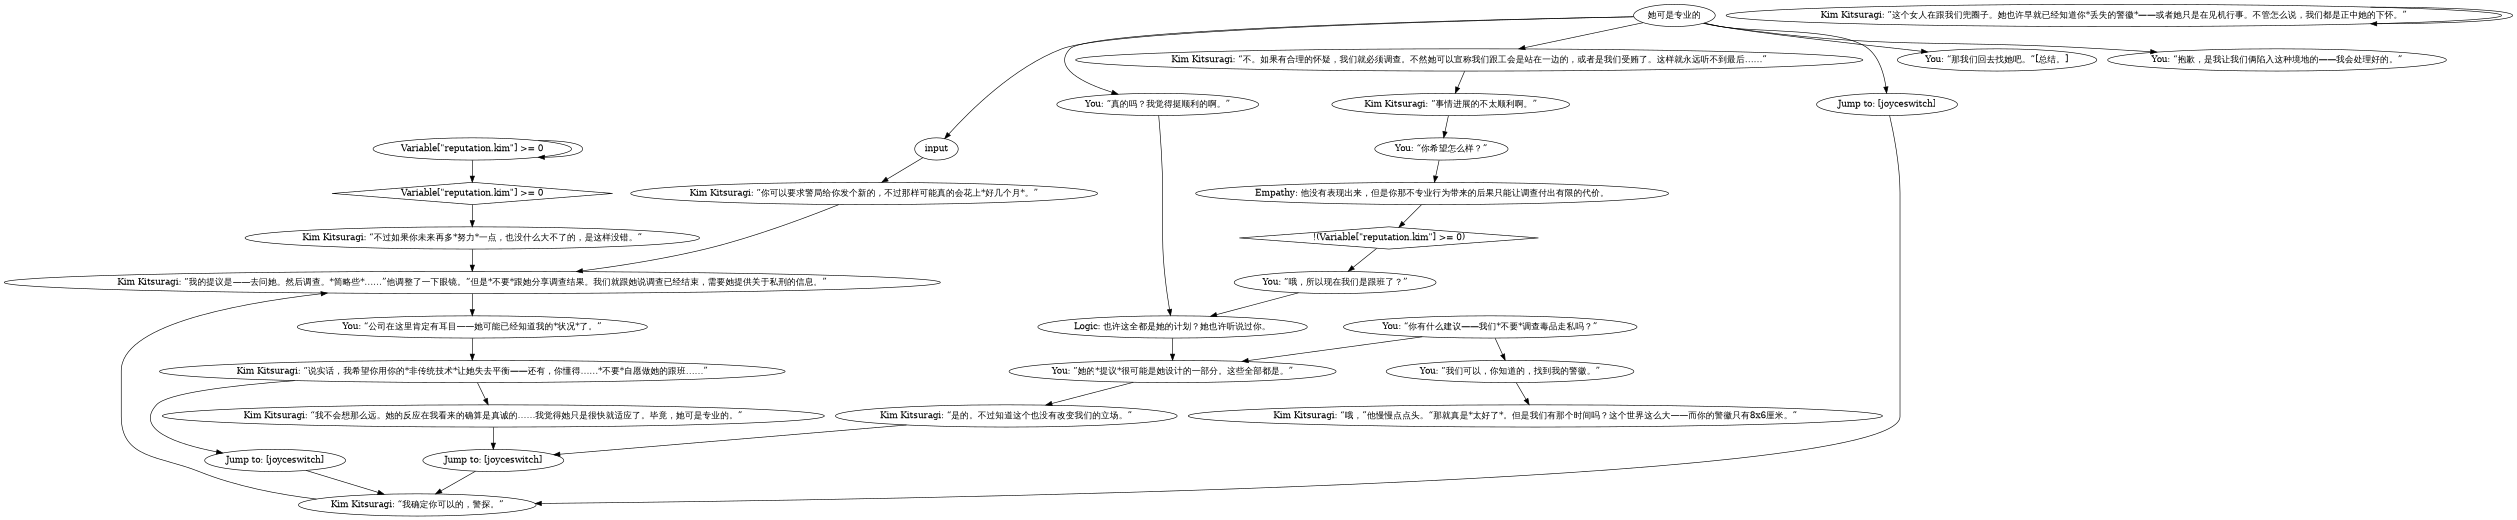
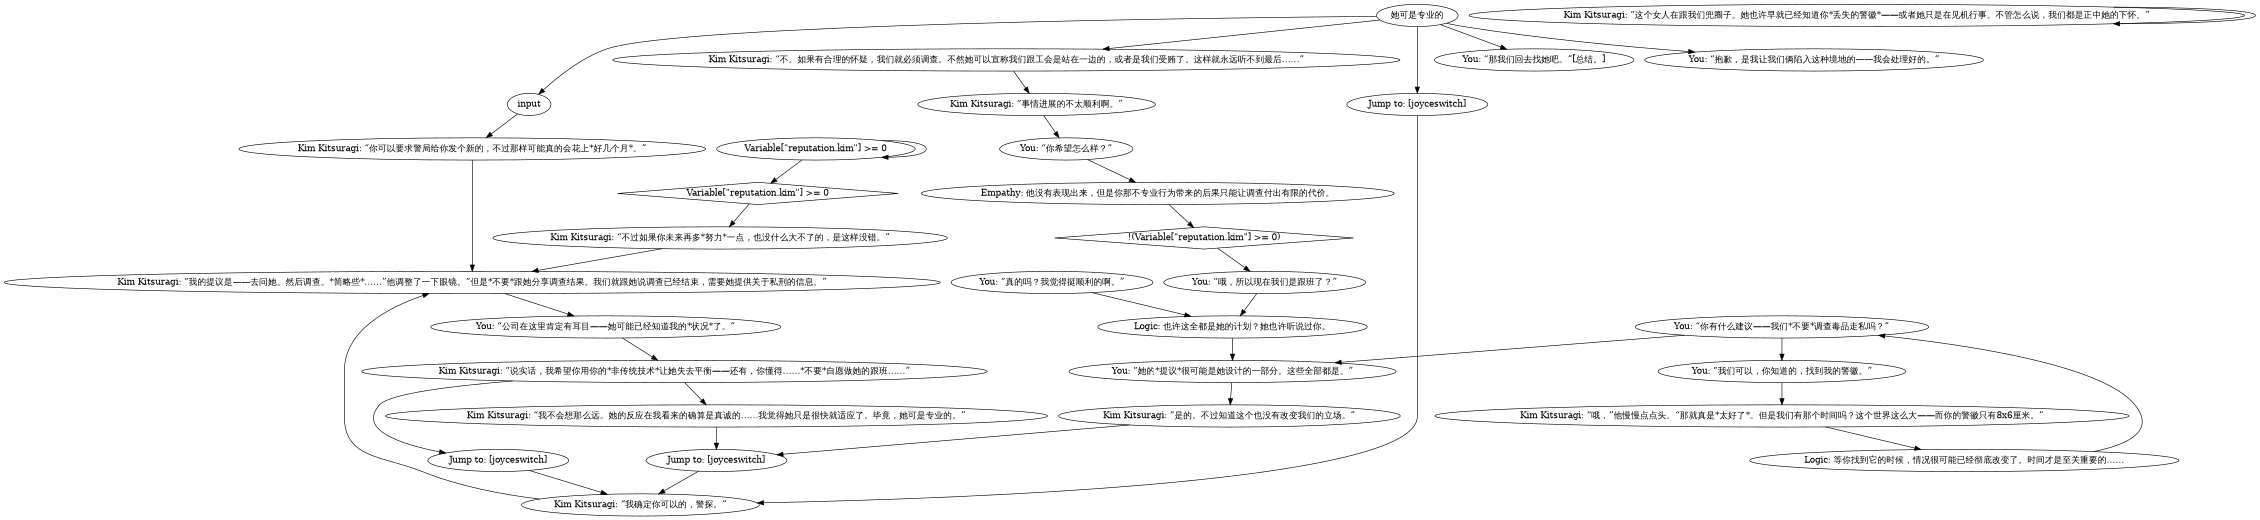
edge "她可是专业的" -> "You: “真的吗？我觉得挺顺利的啊。”": removed
node "Logic: 等你找到它的时候，情况很可能已经彻底改变了。时间才是至关重要的……": added
